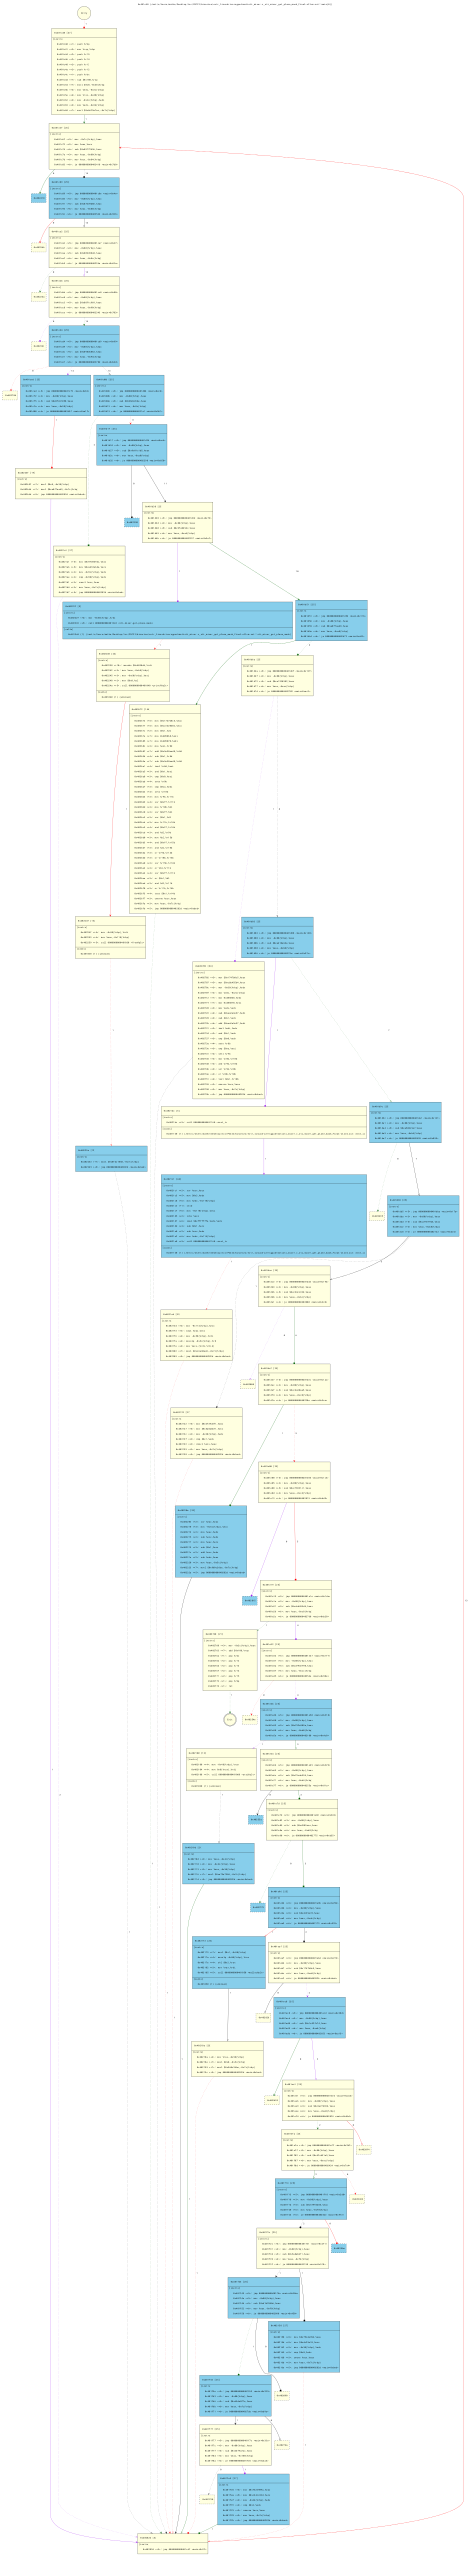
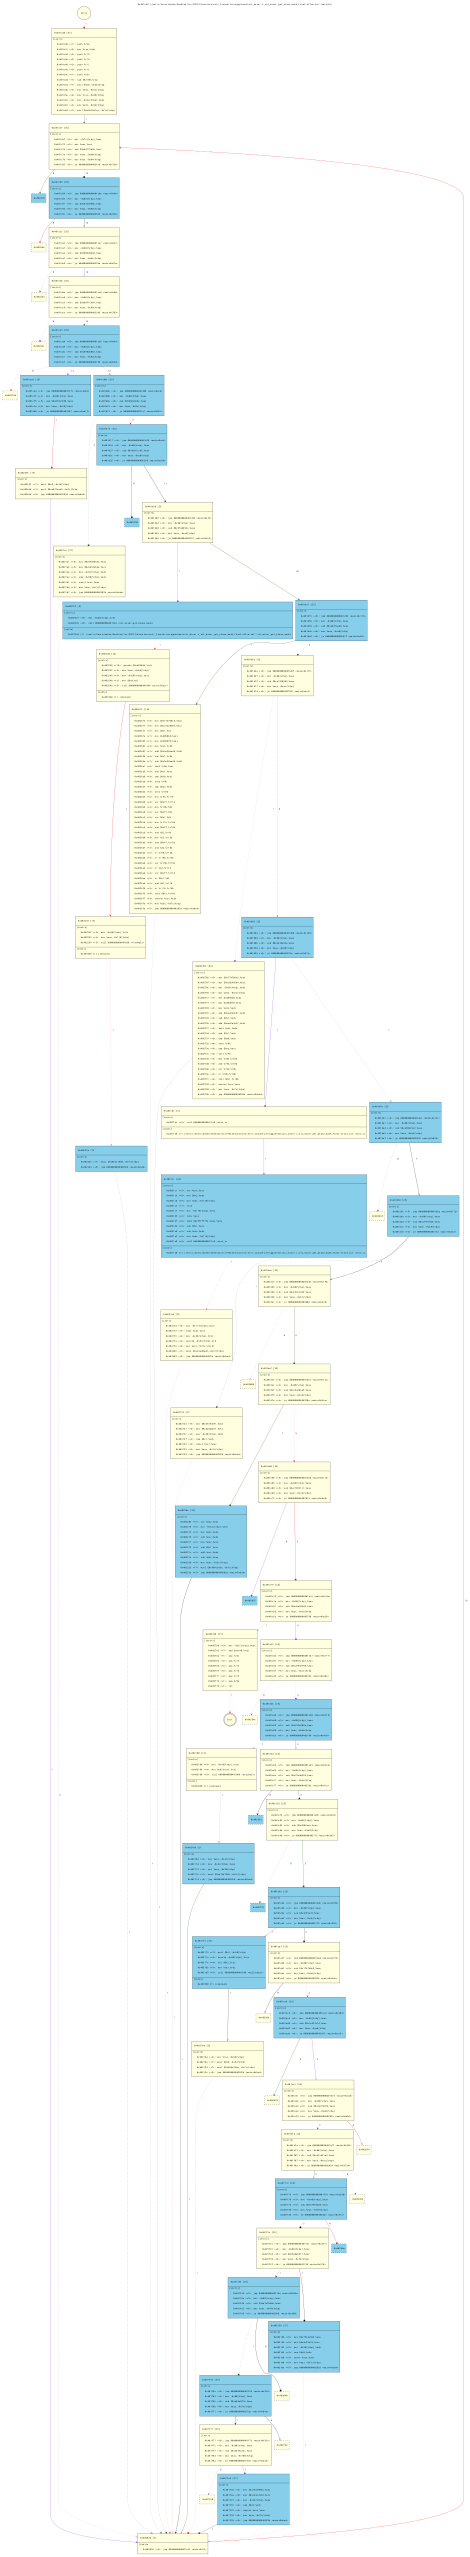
edge "0x402760 [21]" -> "Exit": color darkgreen -> red
